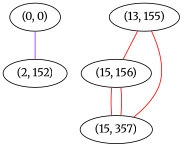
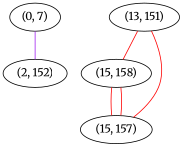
node "(0, 0)": label "(0, 0)" -> "(0, 7)"
node "(13, 155)": label "(13, 155)" -> "(13, 151)"
node "(15, 156)": label "(15, 156)" -> "(15, 158)"
node "(15, 357)": label "(15, 357)" -> "(15, 157)"
